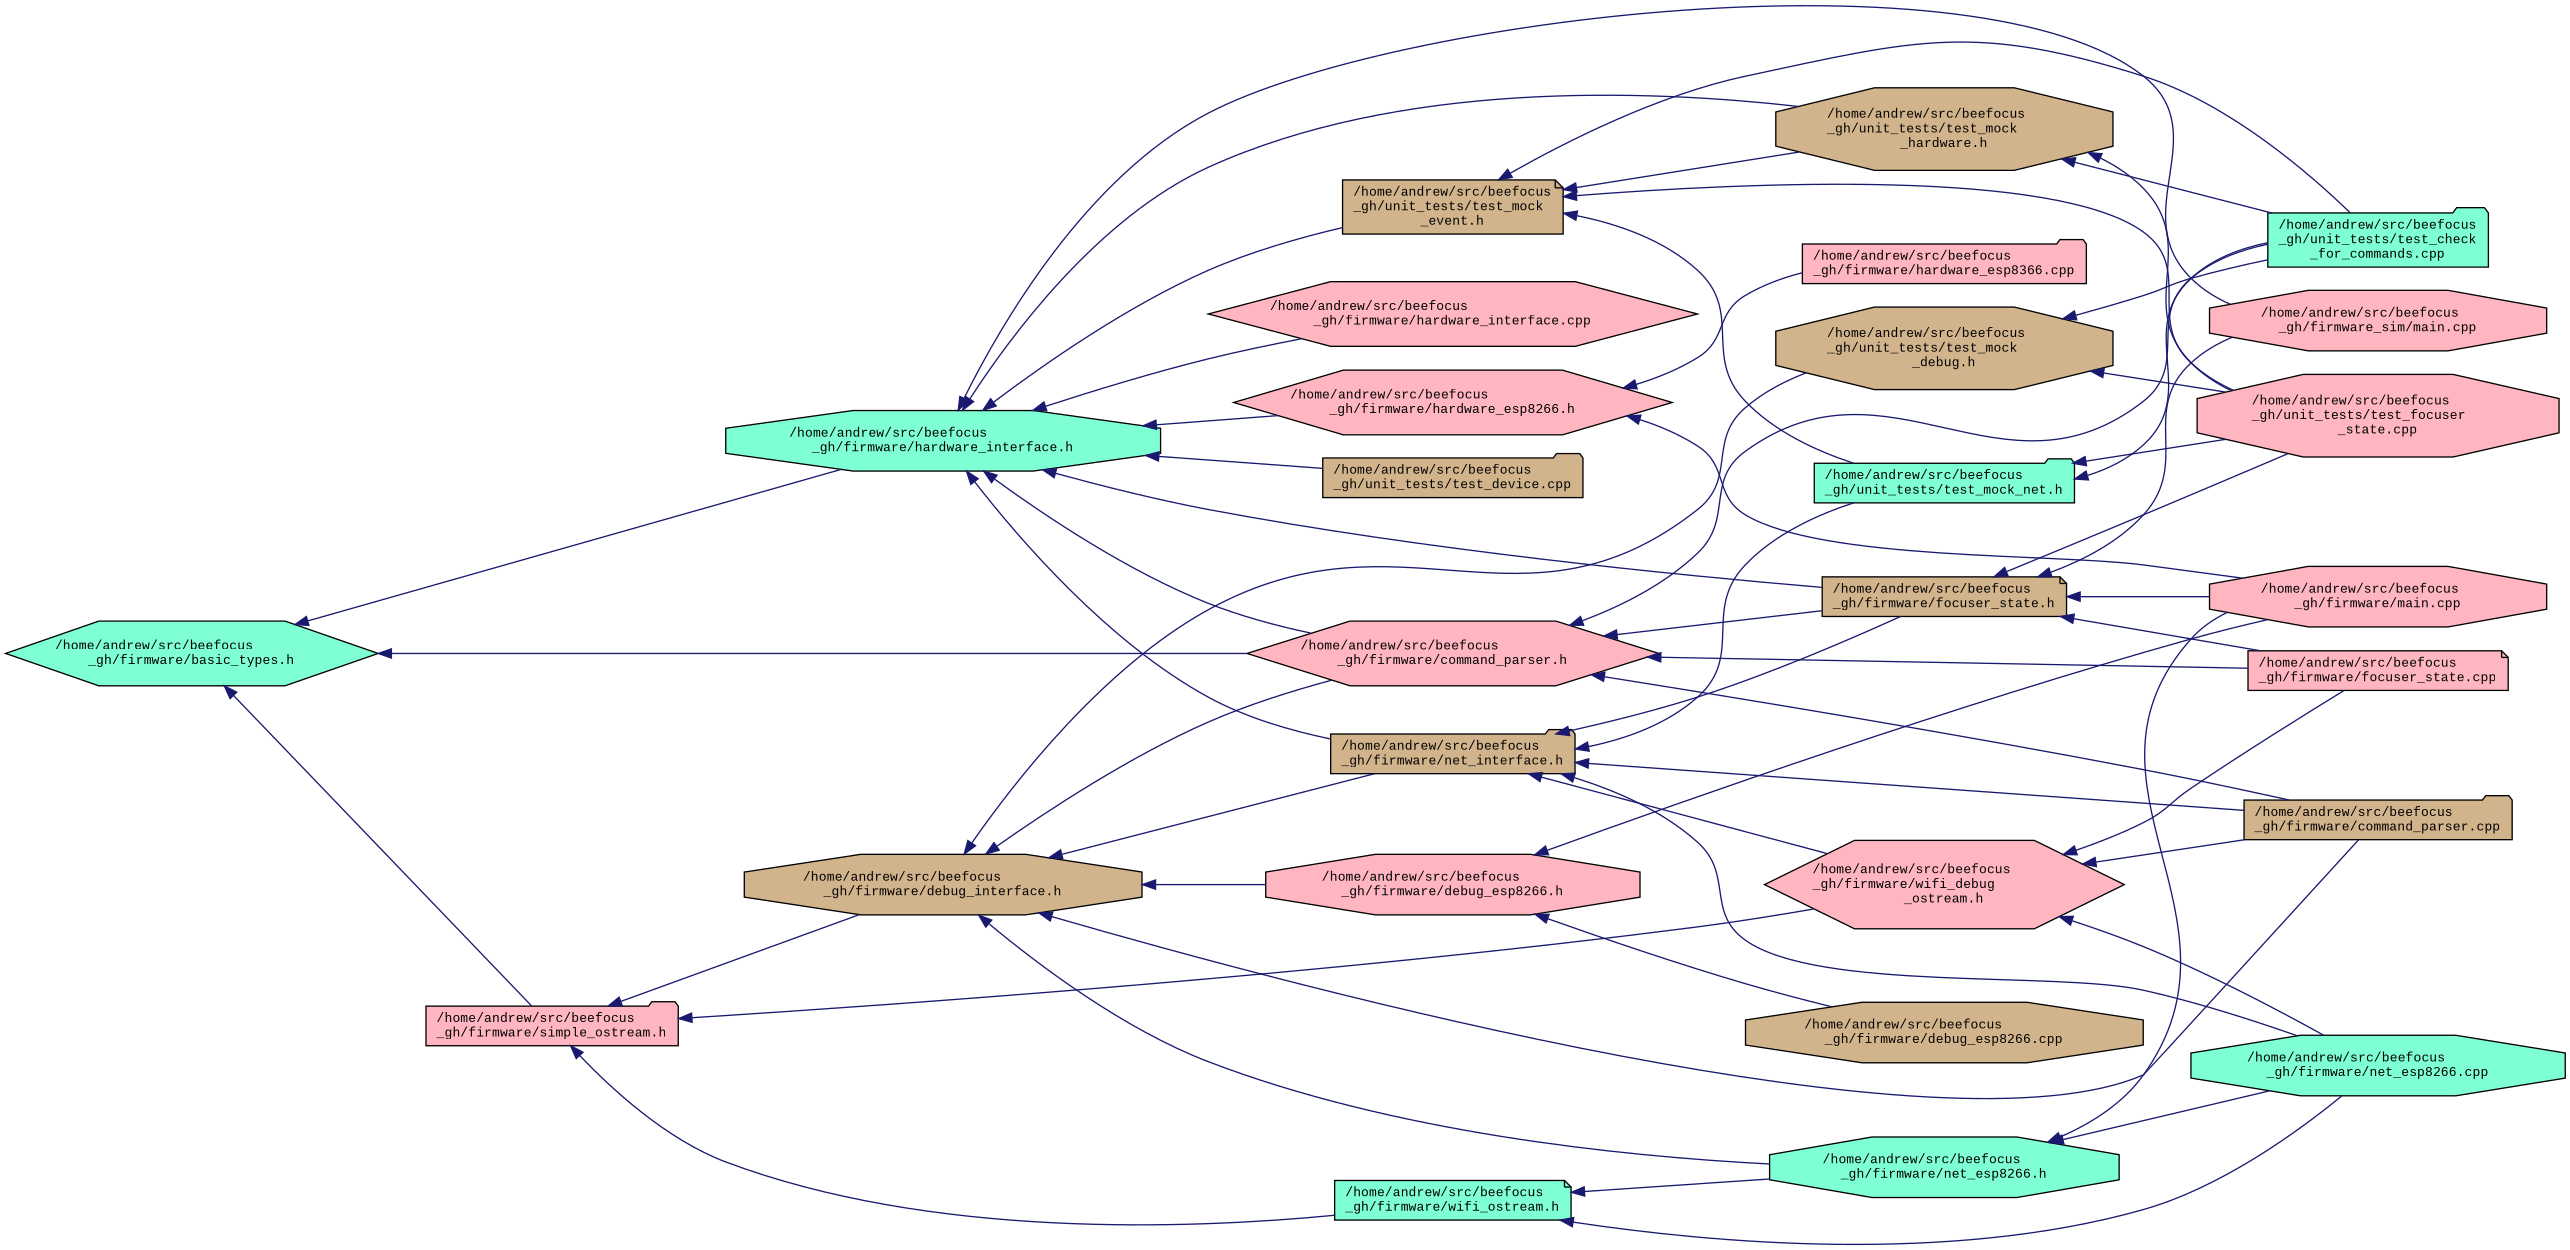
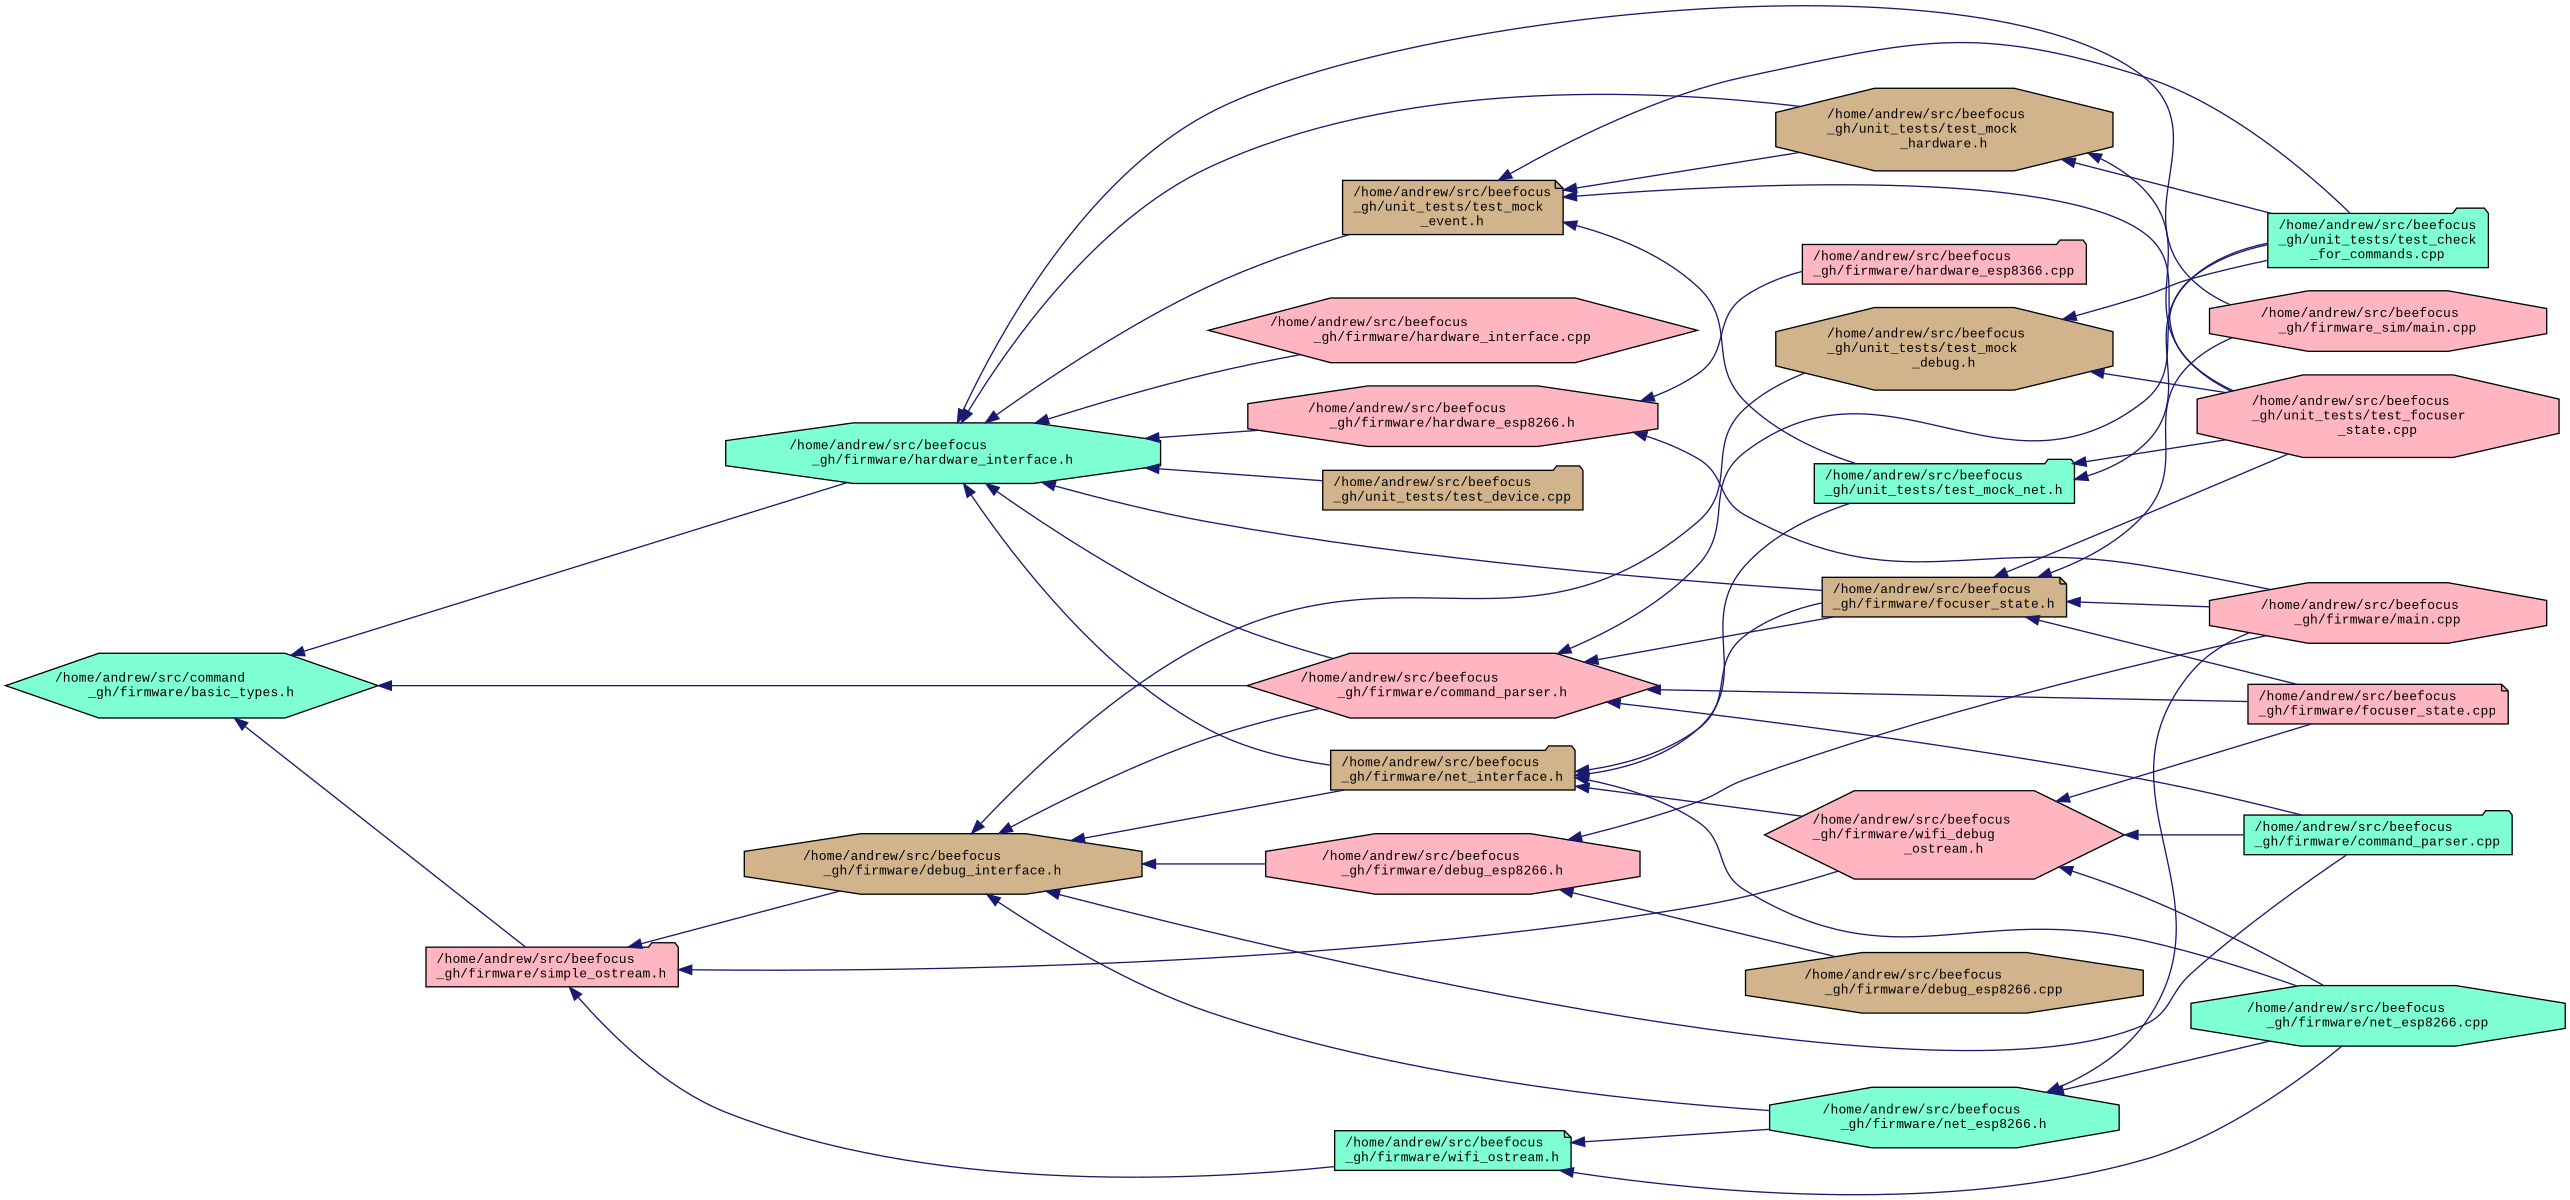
node "/home/andrew/src/beefocus _gh/firmware/hardware_esp8266.h": shape hexagon -> octagon
node "/home/andrew/src/beefocus _gh/firmware/basic_types.h": label "/home/andrew/src/beefocus _gh/firmware/basic_types.h" -> "/home/andrew/src/command _gh/firmware/basic_types.h"
edge "/home/andrew/src/beefocus _gh/firmware/command_parser.cpp" -> "/home/andrew/src/beefocus _gh/firmware/net_interface.h": removed
node "/home/andrew/src/beefocus _gh/firmware/command_parser.cpp": fillcolor tan -> aquamarine
